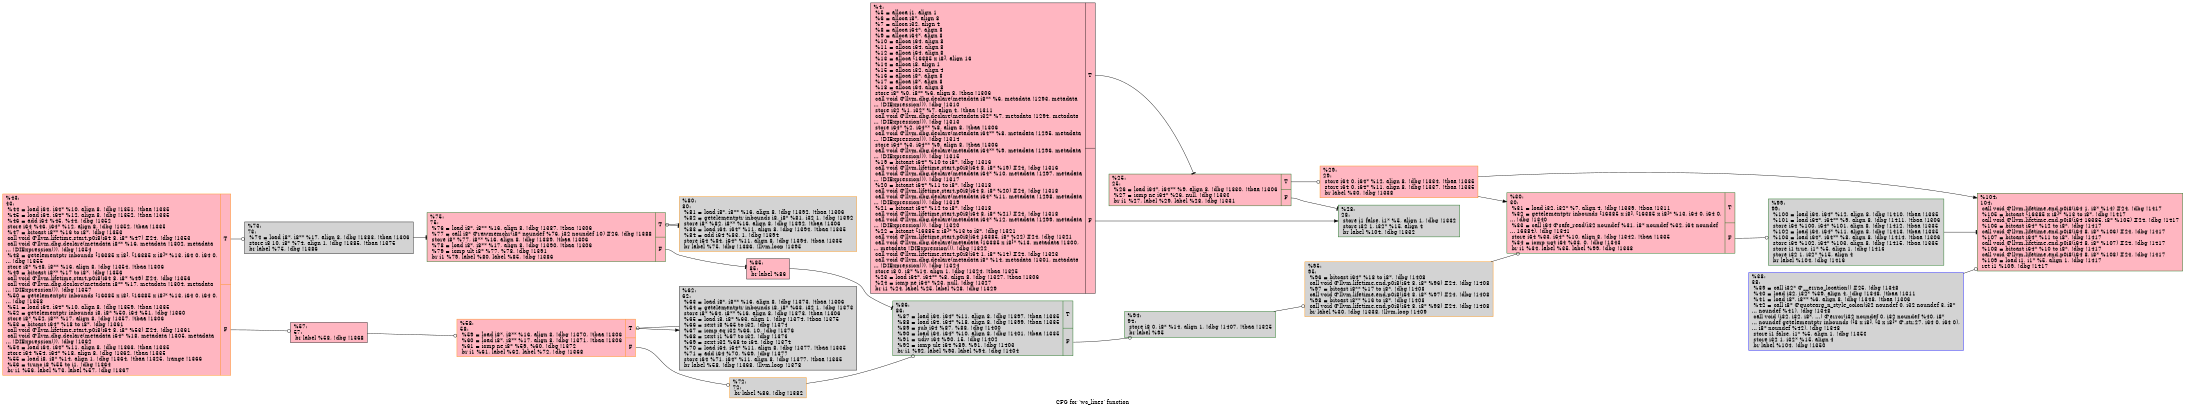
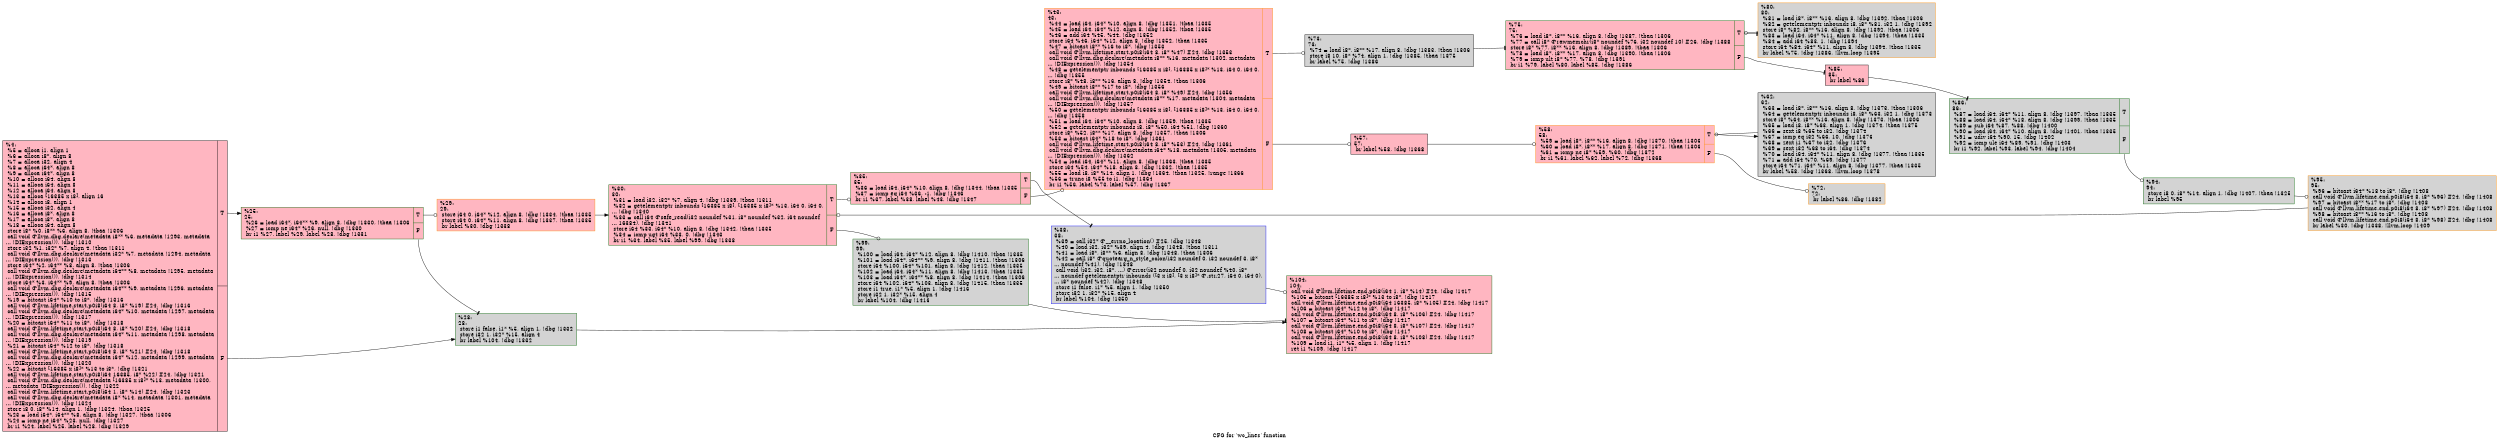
edge "%4:" -> "%25:": arrowhead tee -> normal
edge "%29:" -> "%104:": now "%28:" -> "%104:"
node "%35:": added
edge "%72:" -> "%86:": removed
